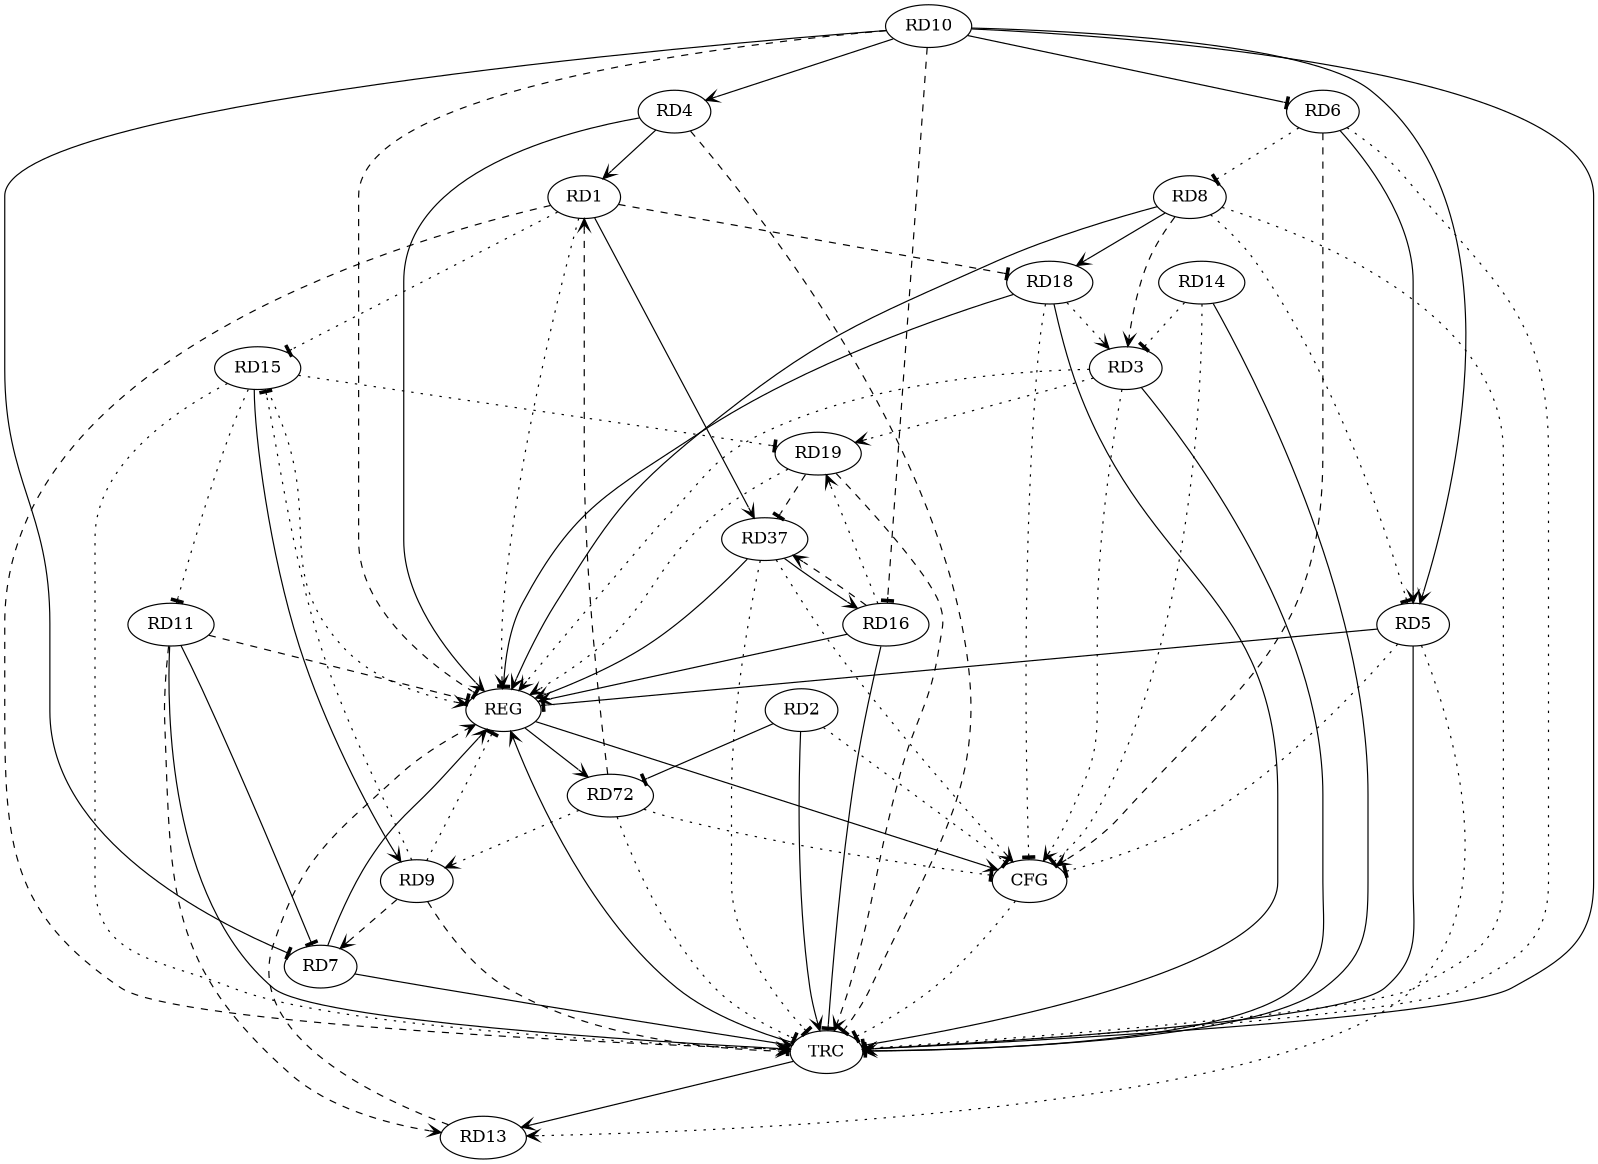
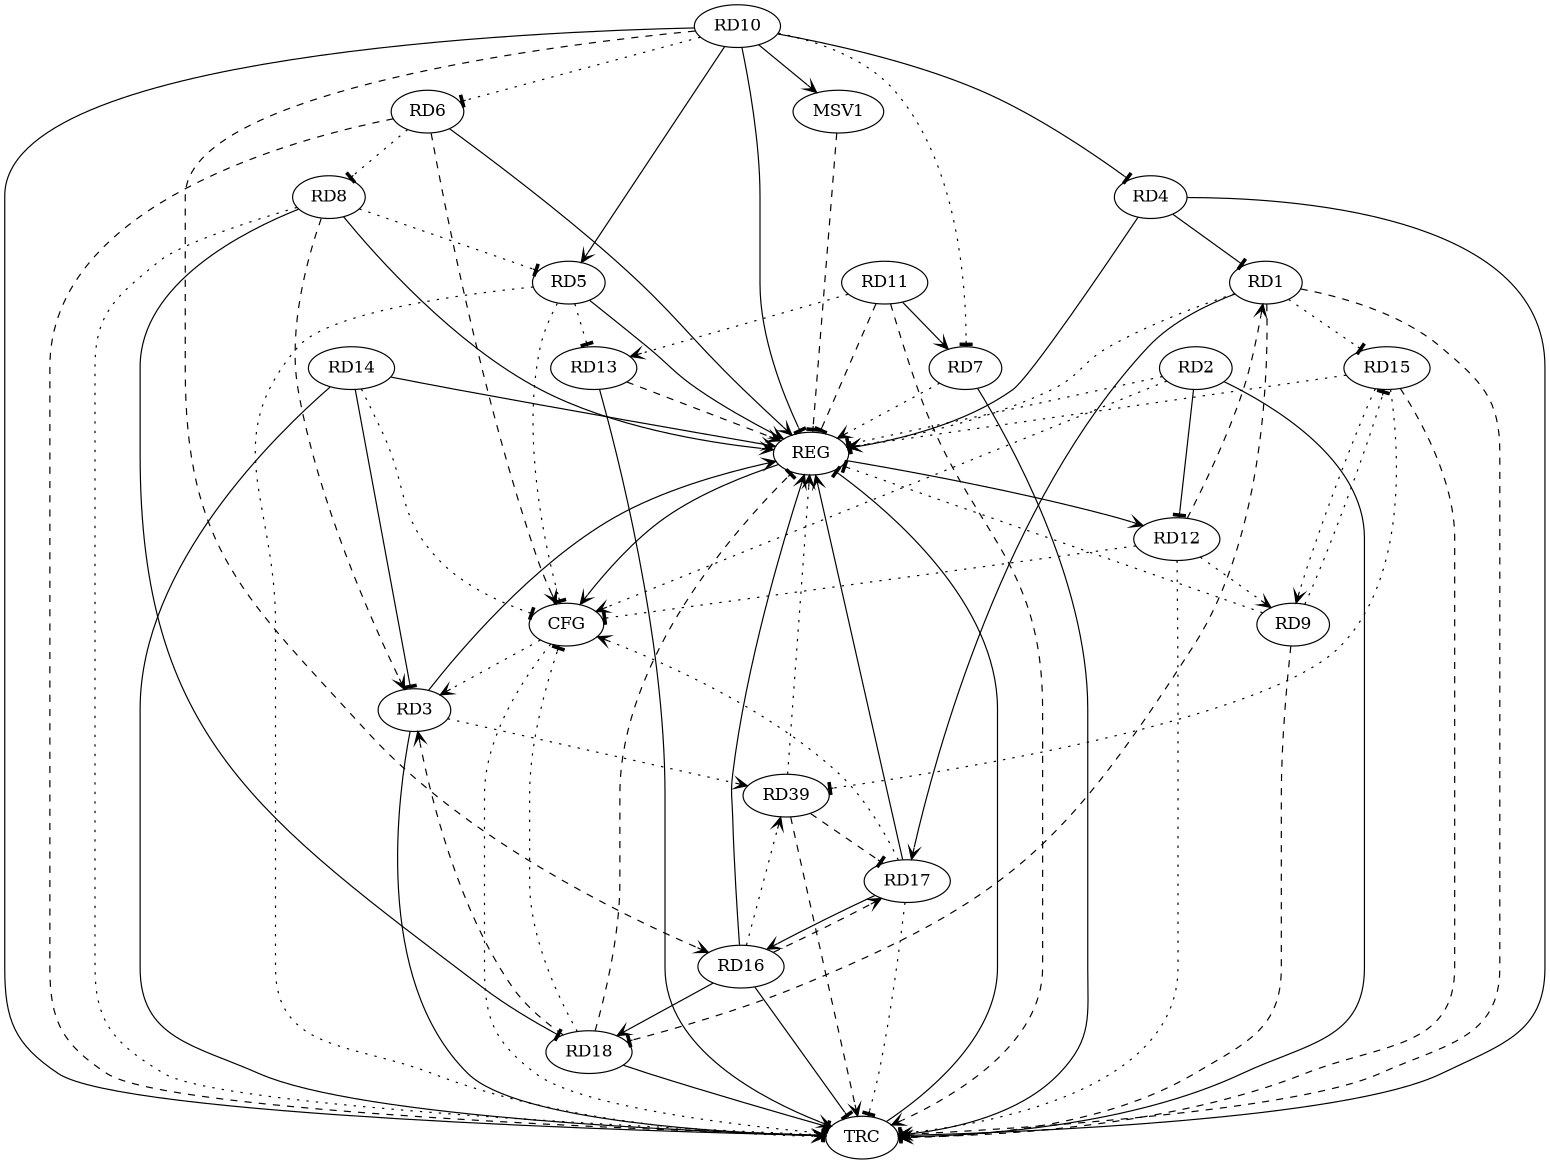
edge "RD10" -> "RD4": arrowhead vee -> tee
edge "RD10" -> "RD6": style solid -> dotted
node "MSV1": added
edge "RD4" -> "RD1": arrowhead vee -> tee
edge "RD10" -> "REG": style dashed -> solid
edge "RD10" -> "RD7": style solid -> dotted
edge "RD8" -> "RD18": arrowhead vee -> tee
edge "RD18" -> "RD3": style dotted -> dashed
edge "RD10" -> "RD16": arrowhead tee -> vee
edge "RD14" -> "RD3": style dotted -> solid
edge "RD4" -> "REG": arrowhead vee -> tee
edge "RD6" -> "RD5": now "RD6" -> "REG"
edge "RD18" -> "REG": style solid -> dashed
edge "RD2" -> "REG": added
edge "RD14" -> "REG": added
edge "RD3" -> "REG": style dotted -> solid
node "RD19": label "RD19" -> "RD39"
edge "RD15" -> "RD11": removed
node "RD37": label "RD37" -> "RD17"
edge "RD4" -> "TRC": style dashed -> solid
edge "RD3" -> "CFG": reversed
edge "RD15" -> "RD9": style solid -> dotted
edge "RD5" -> "REG": arrowhead tee -> vee
edge "RD11" -> "RD7": arrowhead tee -> vee
edge "RD2" -> "CFG": arrowhead tee -> vee
node "RD72": label "RD72" -> "RD12"
edge "RD6" -> "TRC": style dotted -> dashed
edge "RD7" -> "REG": style solid -> dotted
edge "RD14" -> "TRC": arrowhead vee -> tee
edge "RD9" -> "RD7": removed
edge "TRC" -> "REG": arrowhead vee -> tee
edge "RD11" -> "RD13": style dashed -> dotted
edge "RD15" -> "TRC": style dotted -> dashed
edge "RD11" -> "TRC": style solid -> dashed
edge "RD5" -> "TRC": style solid -> dotted
edge "RD16" -> "RD18": added
edge "RD5" -> "RD13": arrowhead vee -> tee
edge "TRC" -> "RD13": reversed
